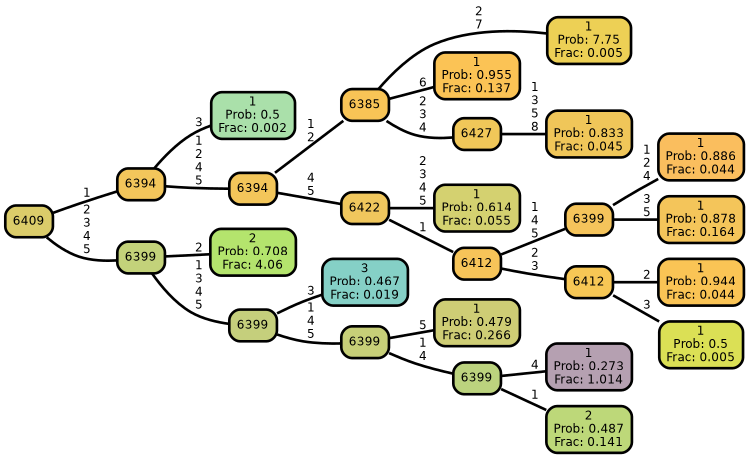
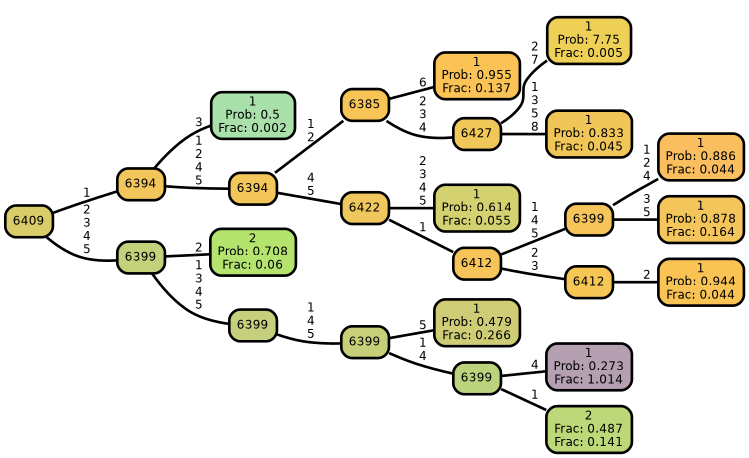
edge "1 Prob: 7.75 Frac: 0.005" -- "6385": now "1 Prob: 7.75 Frac: 0.005" -- "6427"
node "2 Prob: 0.708 Frac: 4.06": label "2 Prob: 0.708 Frac: 4.06" -> "2 Prob: 0.708 Frac: 0.06"
node "3 Prob: 0.467 Frac: 0.019": removed
node "1 Prob: 0.5 Frac: 0.005": removed
node "2 Prob: 0.487 Frac: 0.141": label "2 Prob: 0.487 Frac: 0.141" -> "2 Frac: 0.487 Frac: 0.141"
